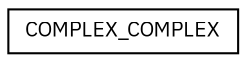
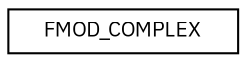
node "COMPLEX_COMPLEX": label "COMPLEX_COMPLEX" -> "FMOD_COMPLEX"
